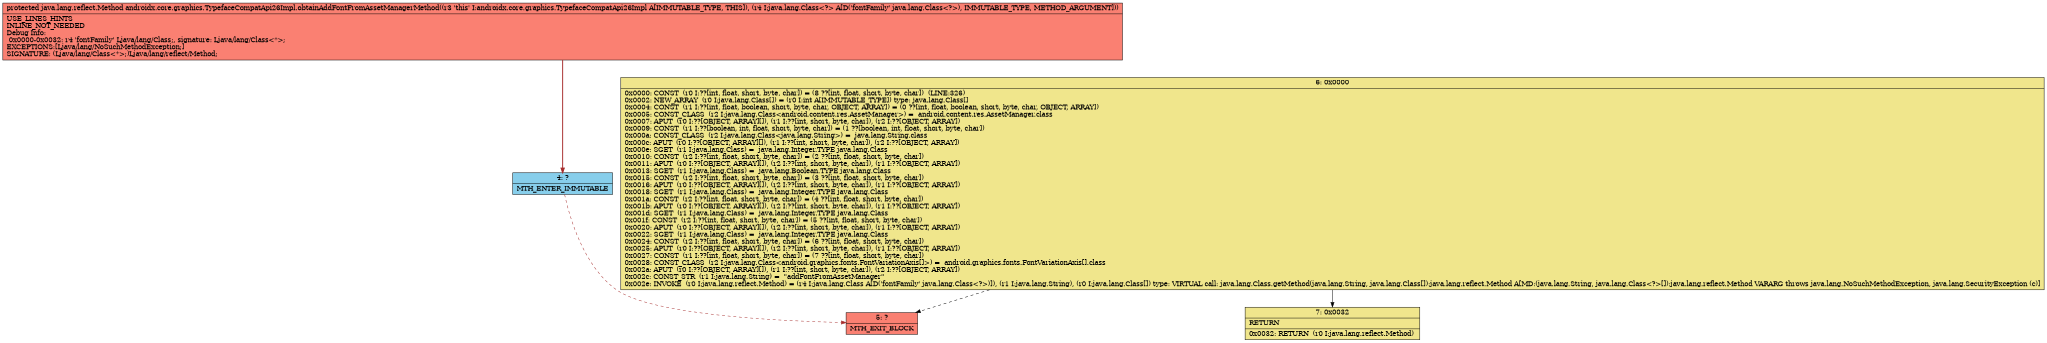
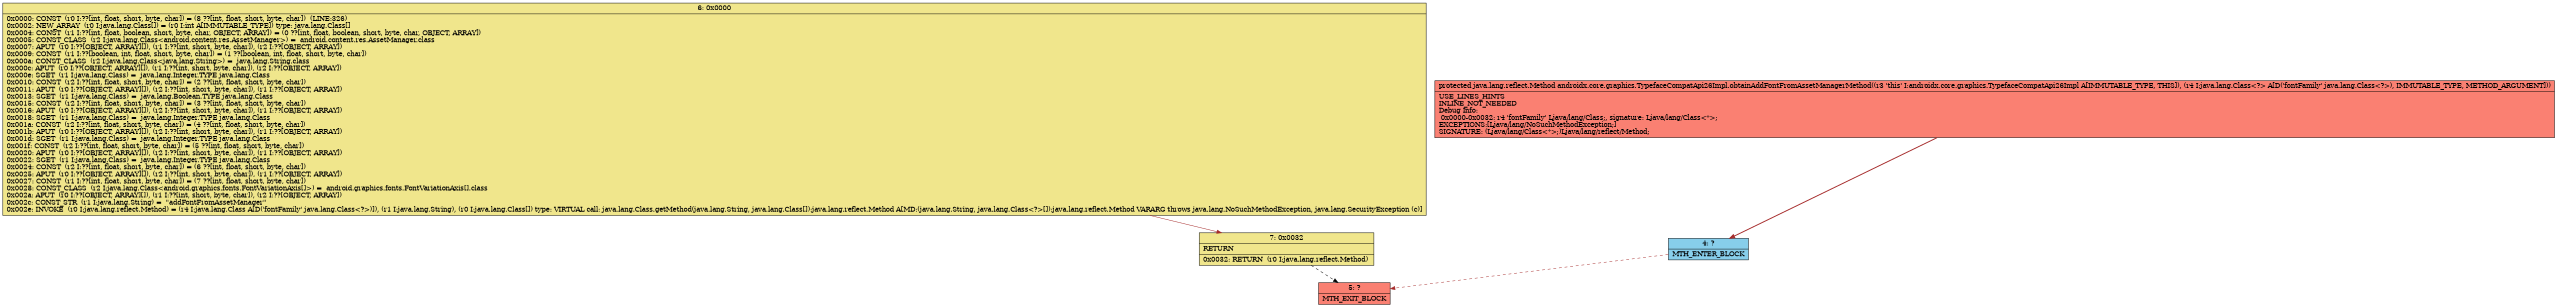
node "4: ?": text "MTH_ENTER_IMMUTABLE" -> "MTH_ENTER_BLOCK"
edge "6: 0x0000" -> "7: 0x0032": color black -> brown
edge "6: 0x0000" -> "5: ?": now "7: 0x0032" -> "5: ?"
